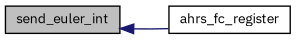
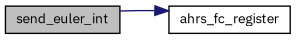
edge "ahrs_fc_register" -> "send_euler_int": reversed
